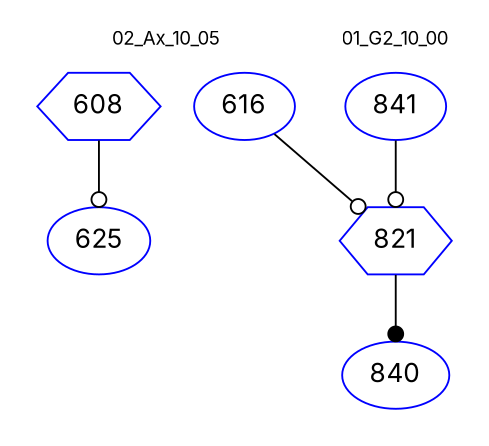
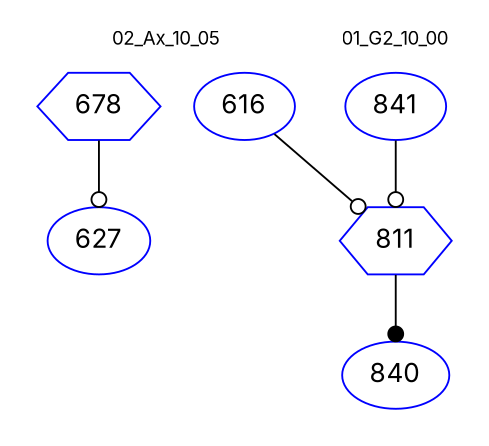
node "608": label "608" -> "678"
node "625": label "625" -> "627"
node "821": label "821" -> "811"
